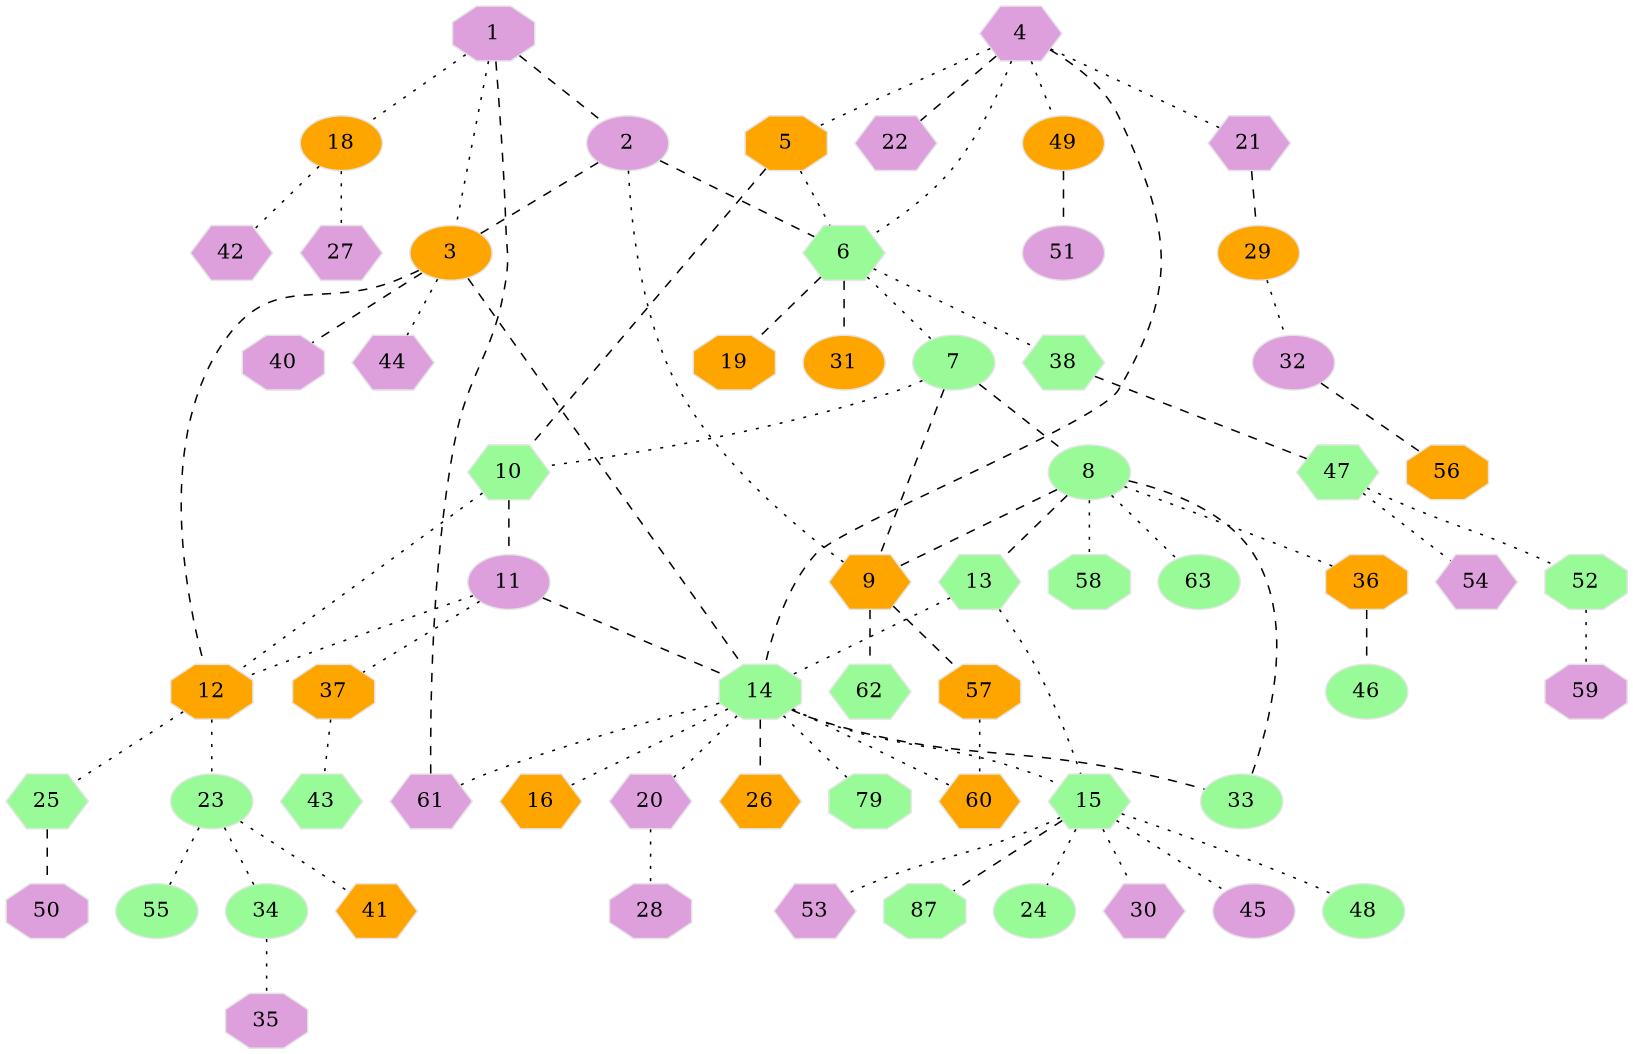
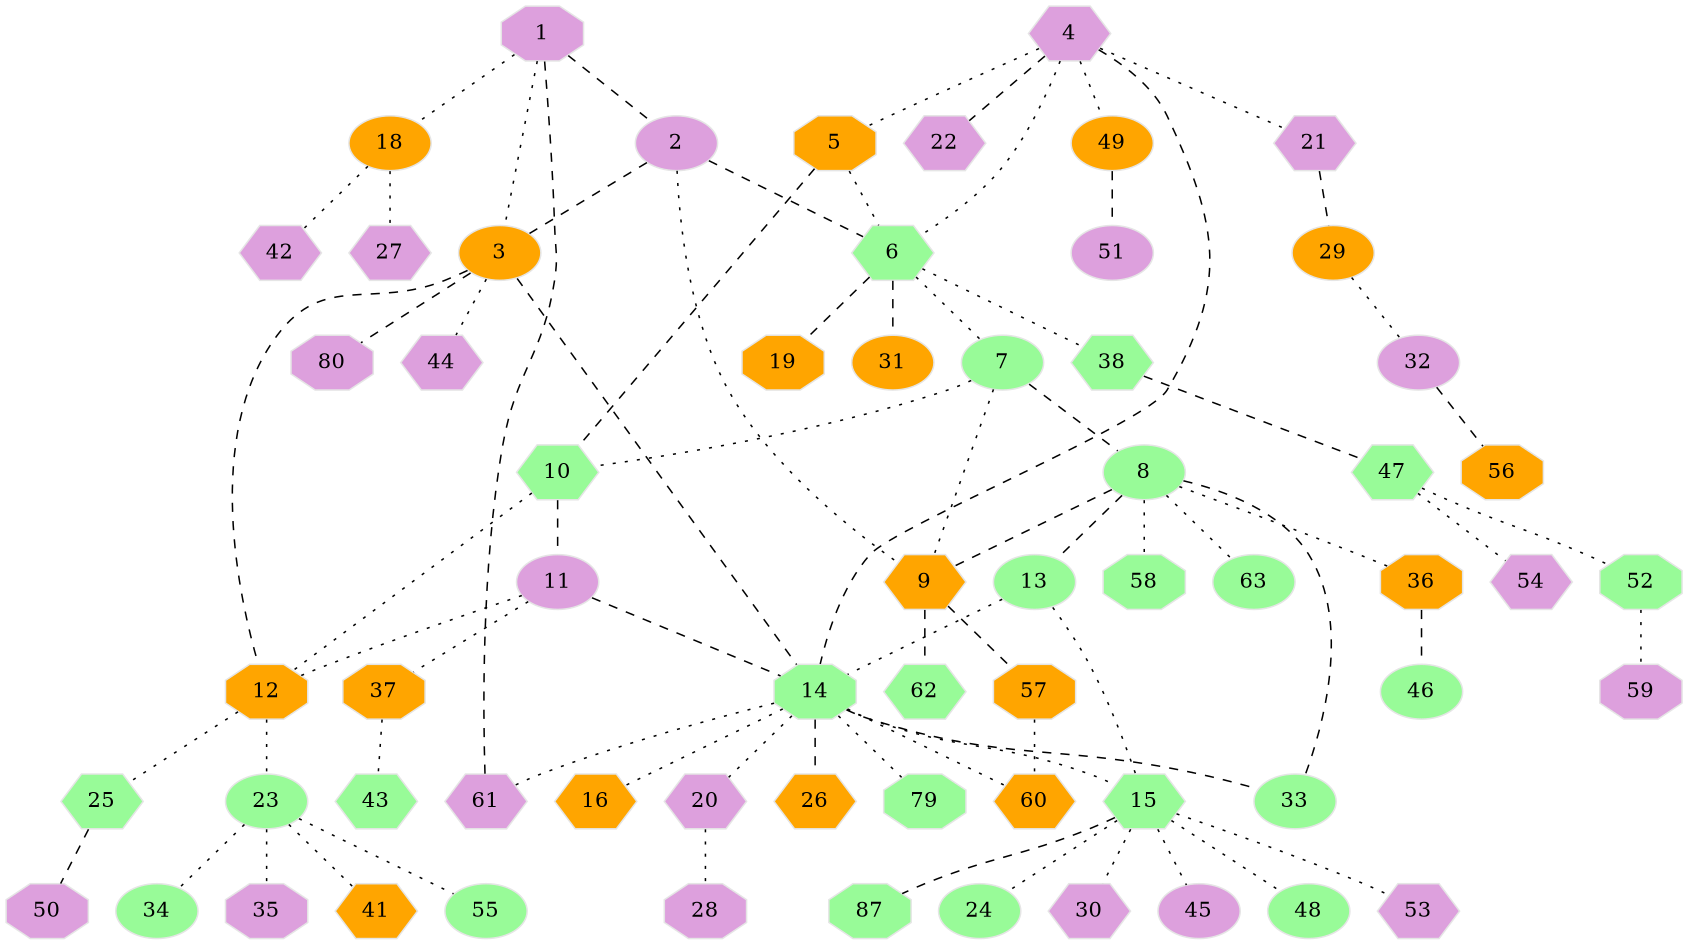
node "40": label "40" -> "80"
edge "7" -- "9": style dashed -> dotted
node "13": shape hexagon -> ellipse
edge "34" -- "35": now "23" -- "35"
